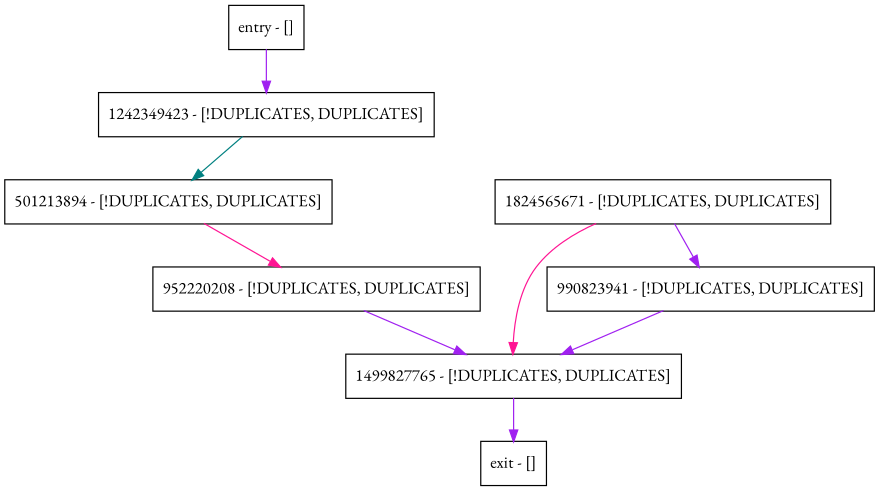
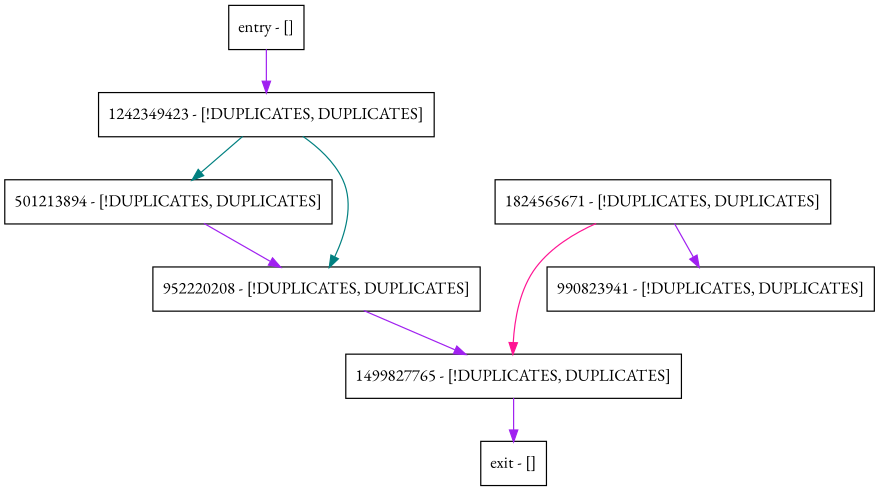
edge "1242349423 - [!DUPLICATES, DUPLICATES]" -> "952220208 - [!DUPLICATES, DUPLICATES]": added
edge "501213894 - [!DUPLICATES, DUPLICATES]" -> "952220208 - [!DUPLICATES, DUPLICATES]": color deeppink -> purple
edge "990823941 - [!DUPLICATES, DUPLICATES]" -> "1499827765 - [!DUPLICATES, DUPLICATES]": removed
